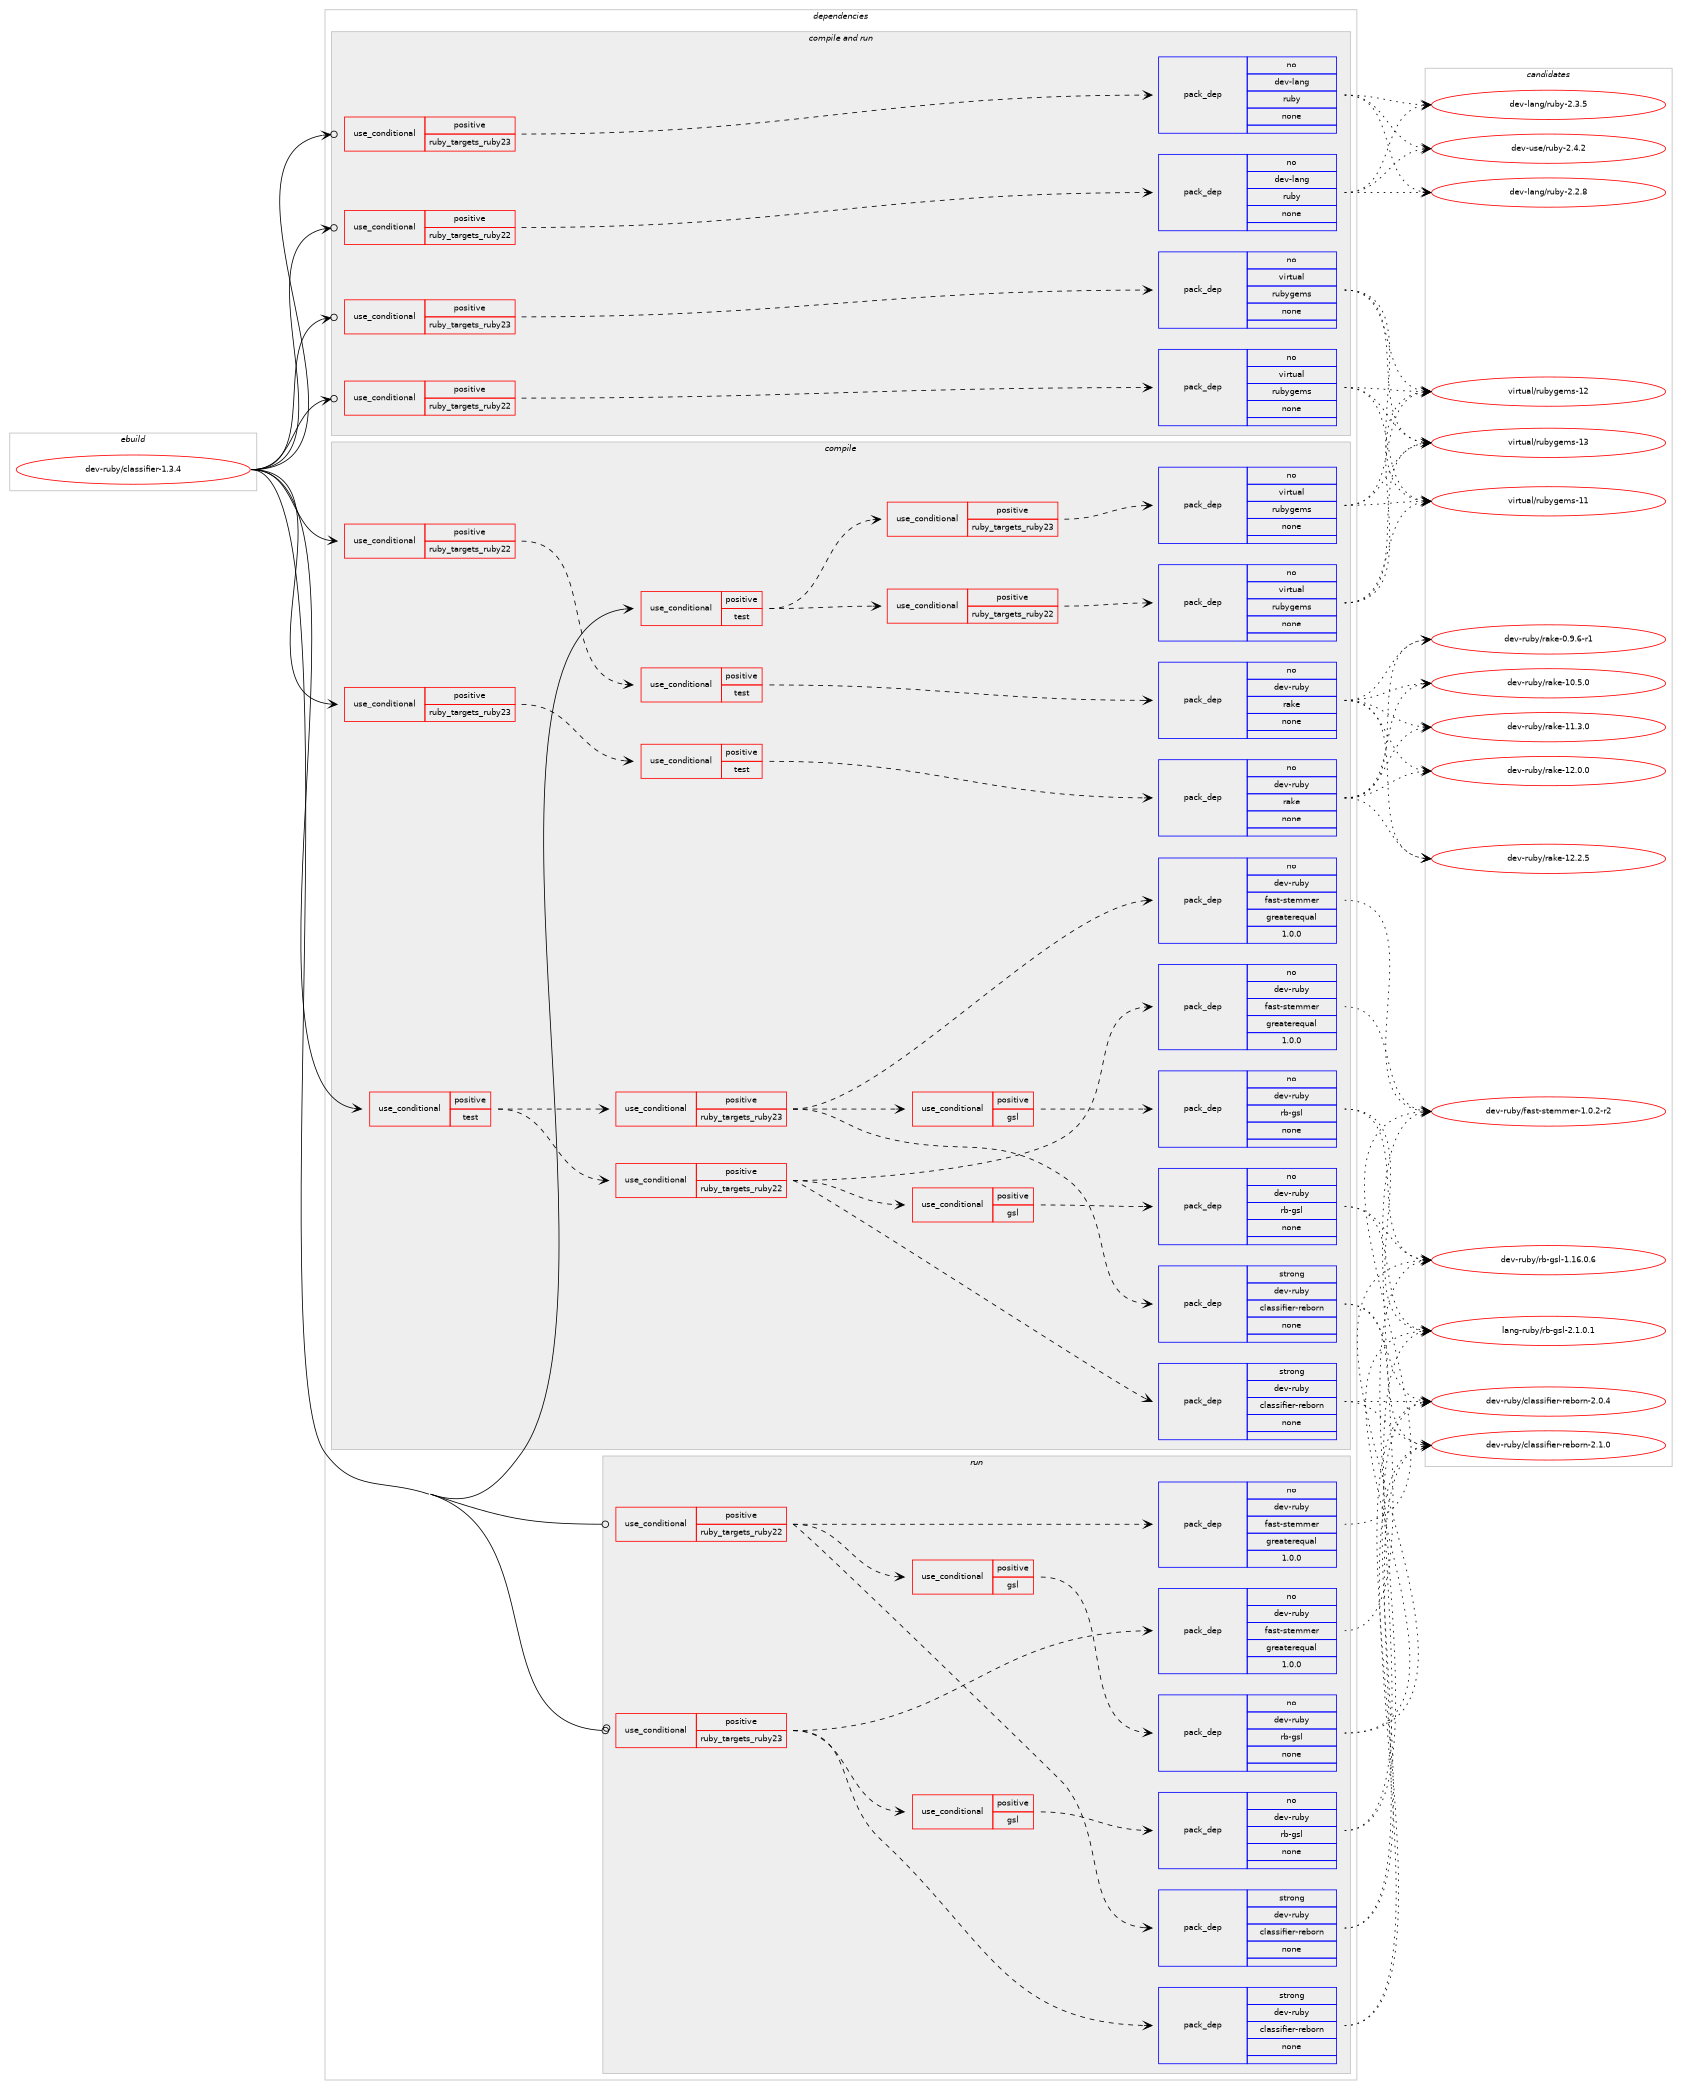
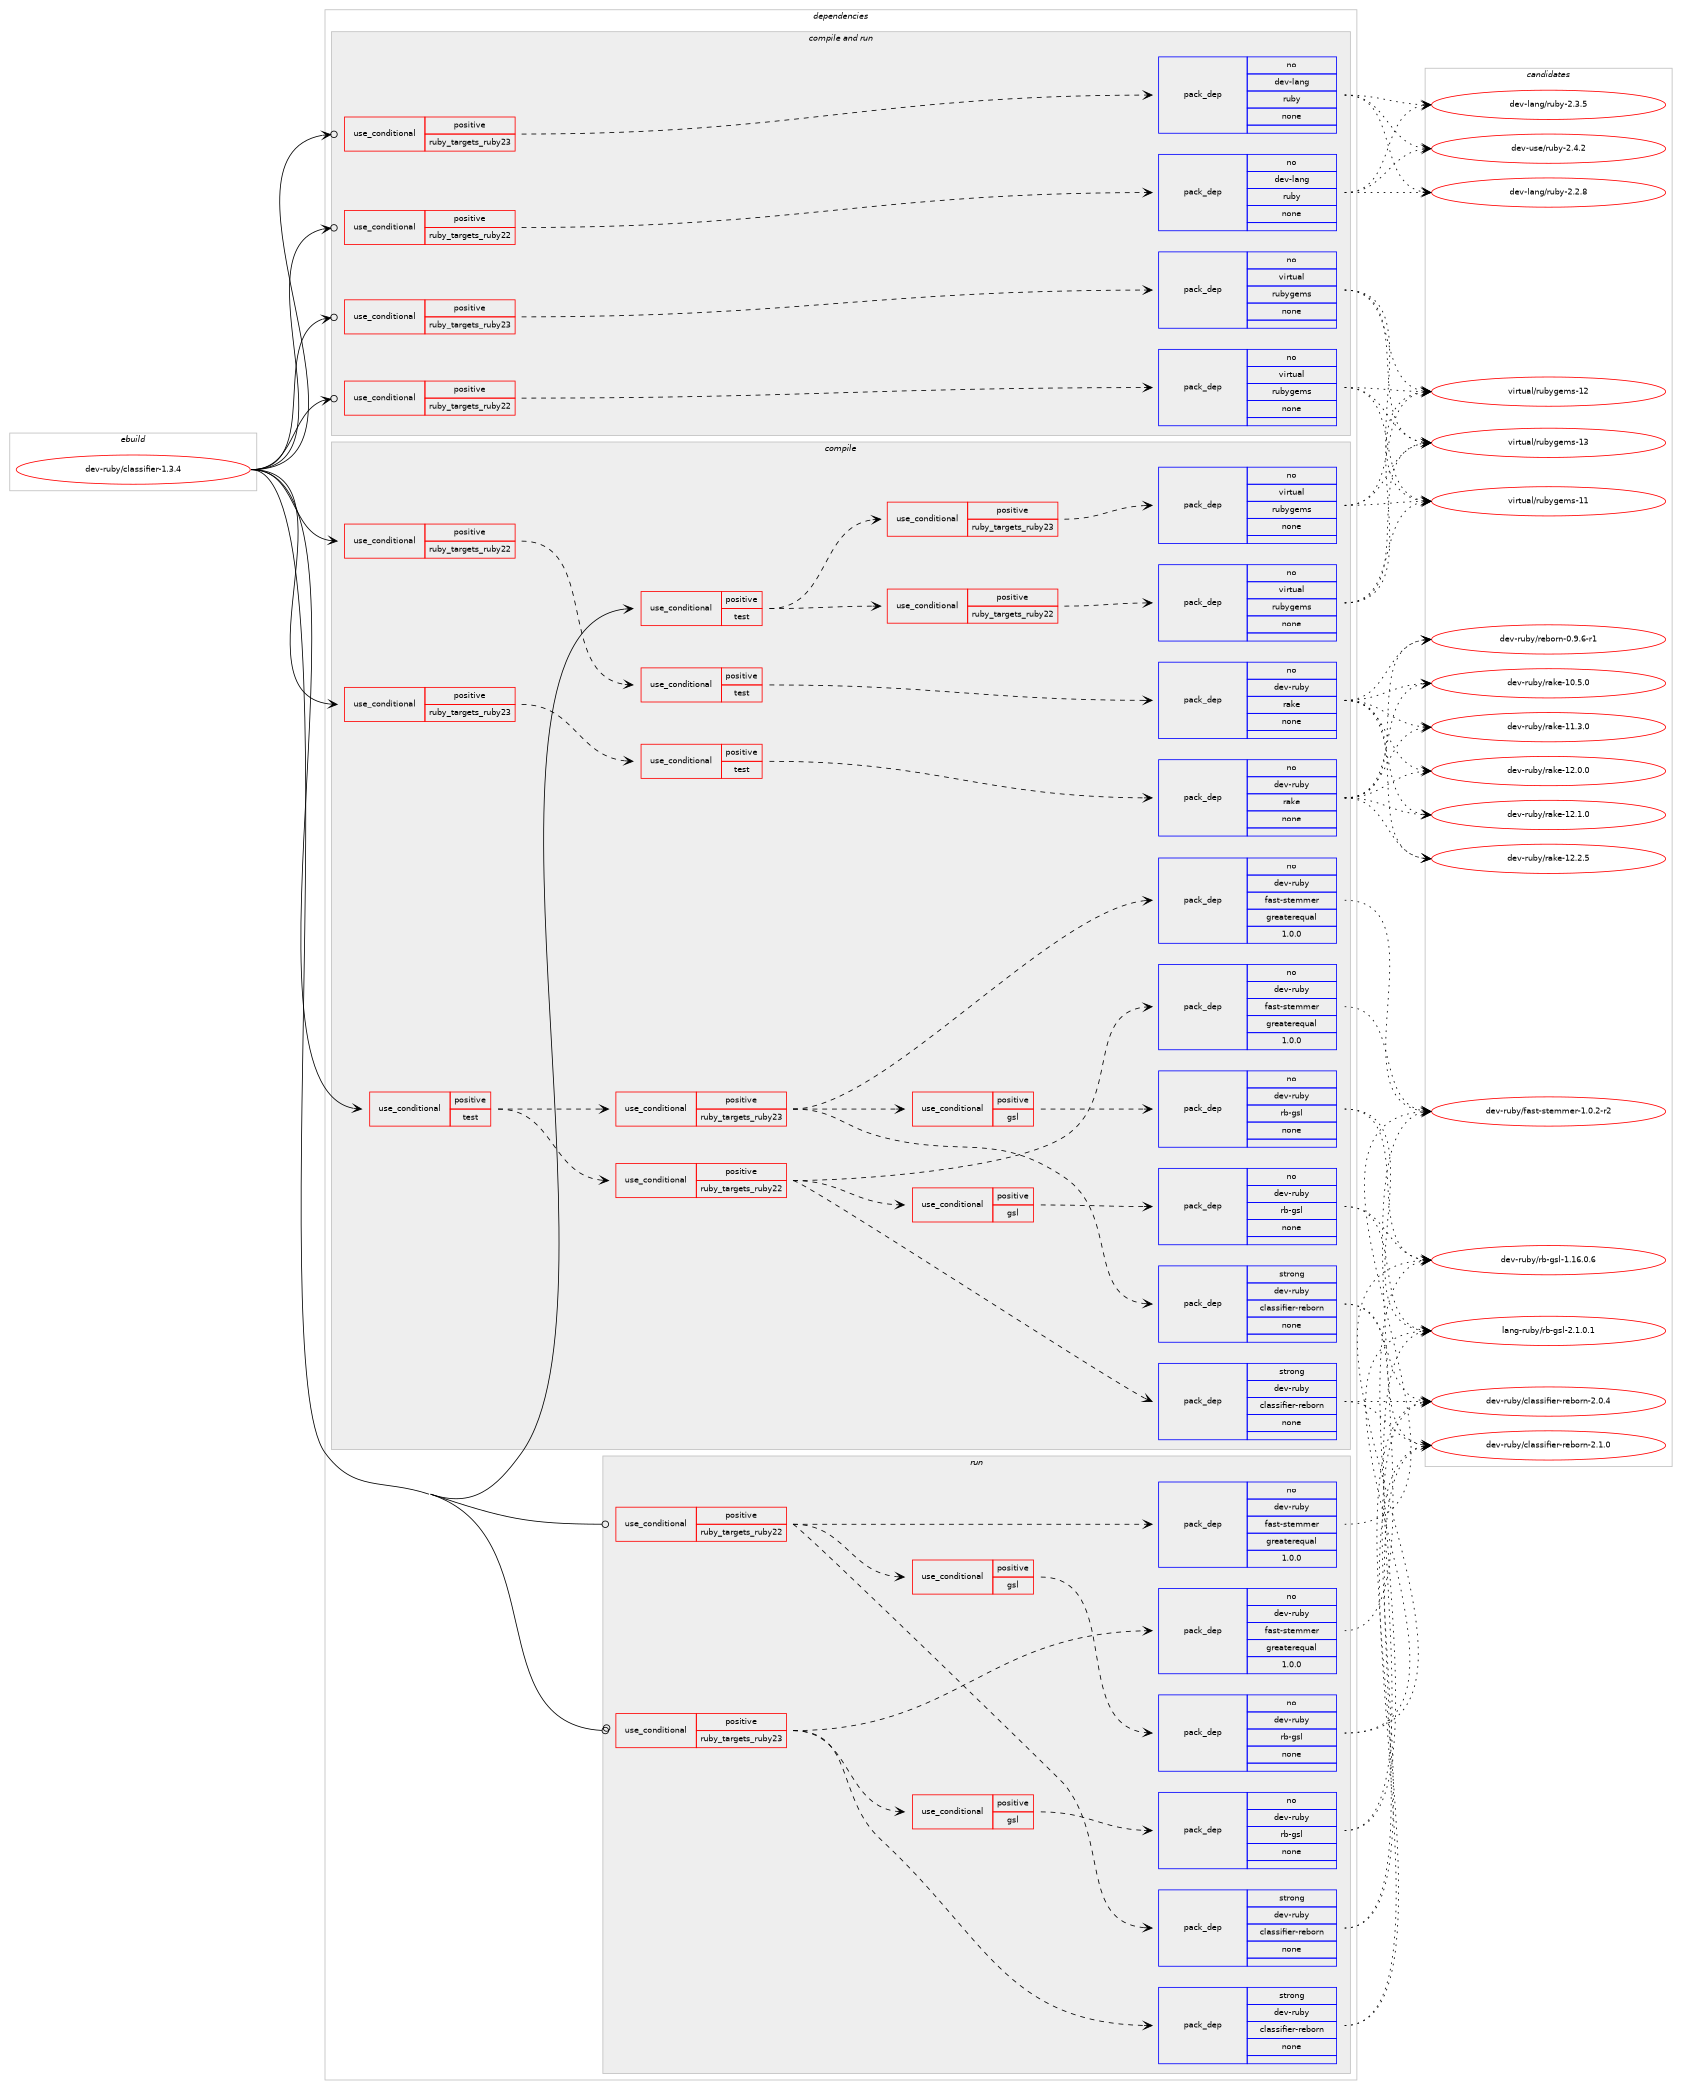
node "dev-ruby/rake-0.9.6-r1": label "dev-ruby/rake-0.9.6-r1" -> "dev-ruby/reborn-0.9.6-r1"
node "dev-ruby/rake-12.1.0": added
